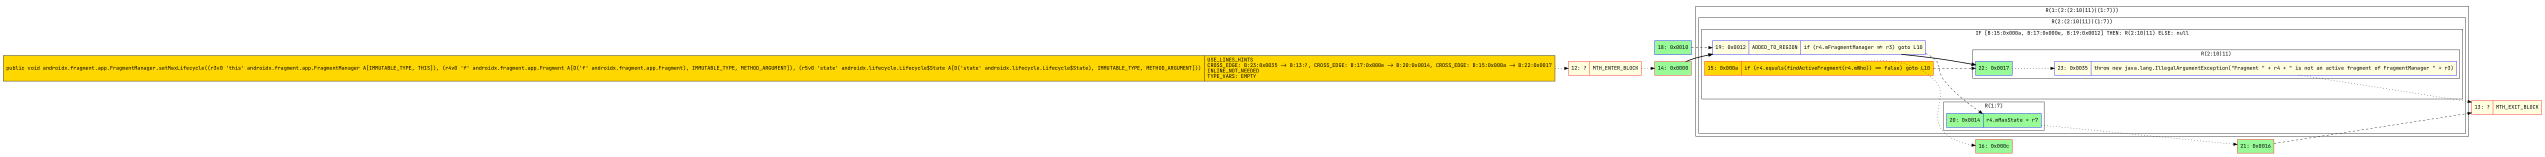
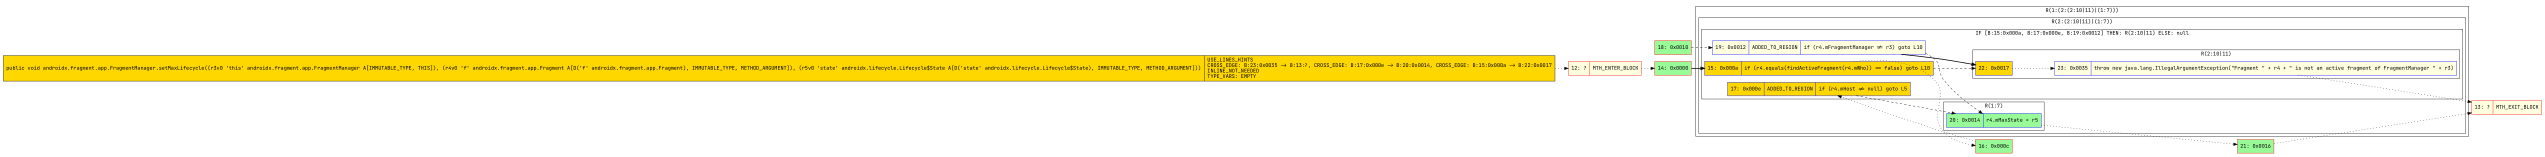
node "18: 0x0010": color blue -> red
edge "14: 0x0000" -> "19: 0x0012": now "14: 0x0000" -> "15: 0x000a"
node "15: 0x000a": color red -> blue
node "22: 0x0017": fillcolor palegreen -> gold
node "17: 0x000e": added
node "20: 0x0014": text "r4.mMaxState = r7" -> "r4.mMaxState = r5"
edge "21: 0x0016" -> "13: ?": style dashed -> dotted
